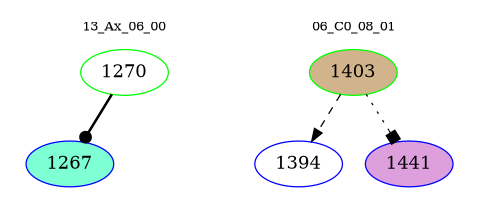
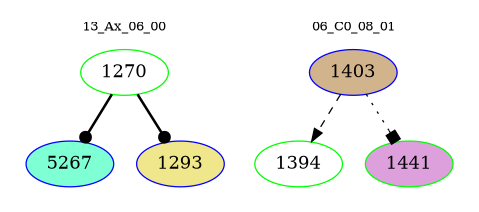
node "1403": color green -> blue
node "1267": label "1267" -> "5267"
node "1293": added
node "1394": color blue -> green
node "1441": color blue -> green
